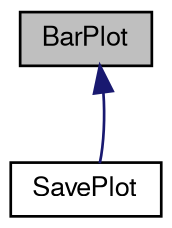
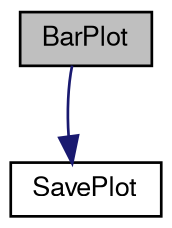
edge "SavePlot" -> "BarPlot": reversed
